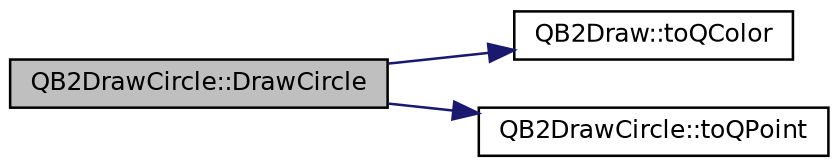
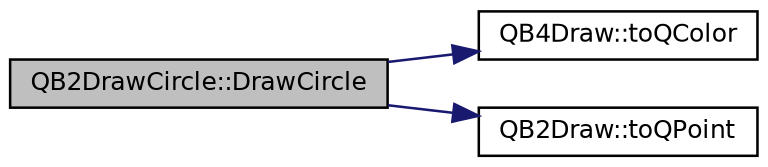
node "QB2Draw::toQColor": label "QB2Draw::toQColor" -> "QB4Draw::toQColor"
node "QB2DrawCircle::toQPoint": label "QB2DrawCircle::toQPoint" -> "QB2Draw::toQPoint"
